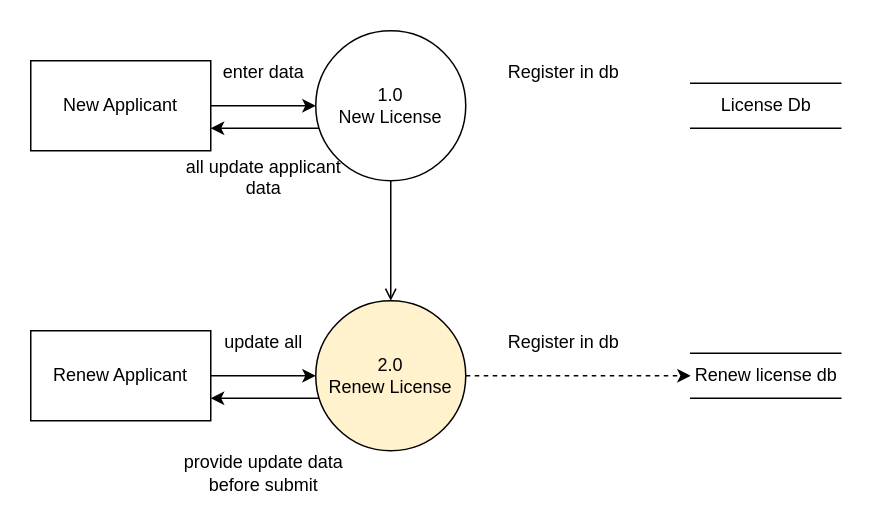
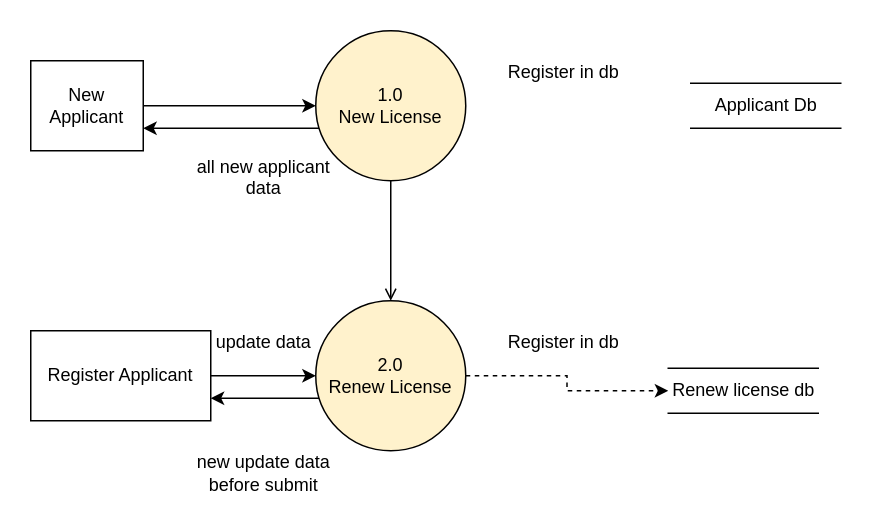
node "enter data": removed
node "New Applicant": size 180x90 -> 113x90
node "1.0 New License": fillcolor #ffffff -> #fff2cc
node "License Db": label "License Db" -> "Applicant Db"
node "all update applicant data": label "all update applicant data" -> "all new applicant data"
node "update all": label "update all" -> "update data"
node "Renew Applicant": label "Renew Applicant" -> "Register Applicant"
node "Renew license db": moved (766, 376) -> (743, 391)
node "provide update data before submit": label "provide update data before submit" -> "new update data before submit"
